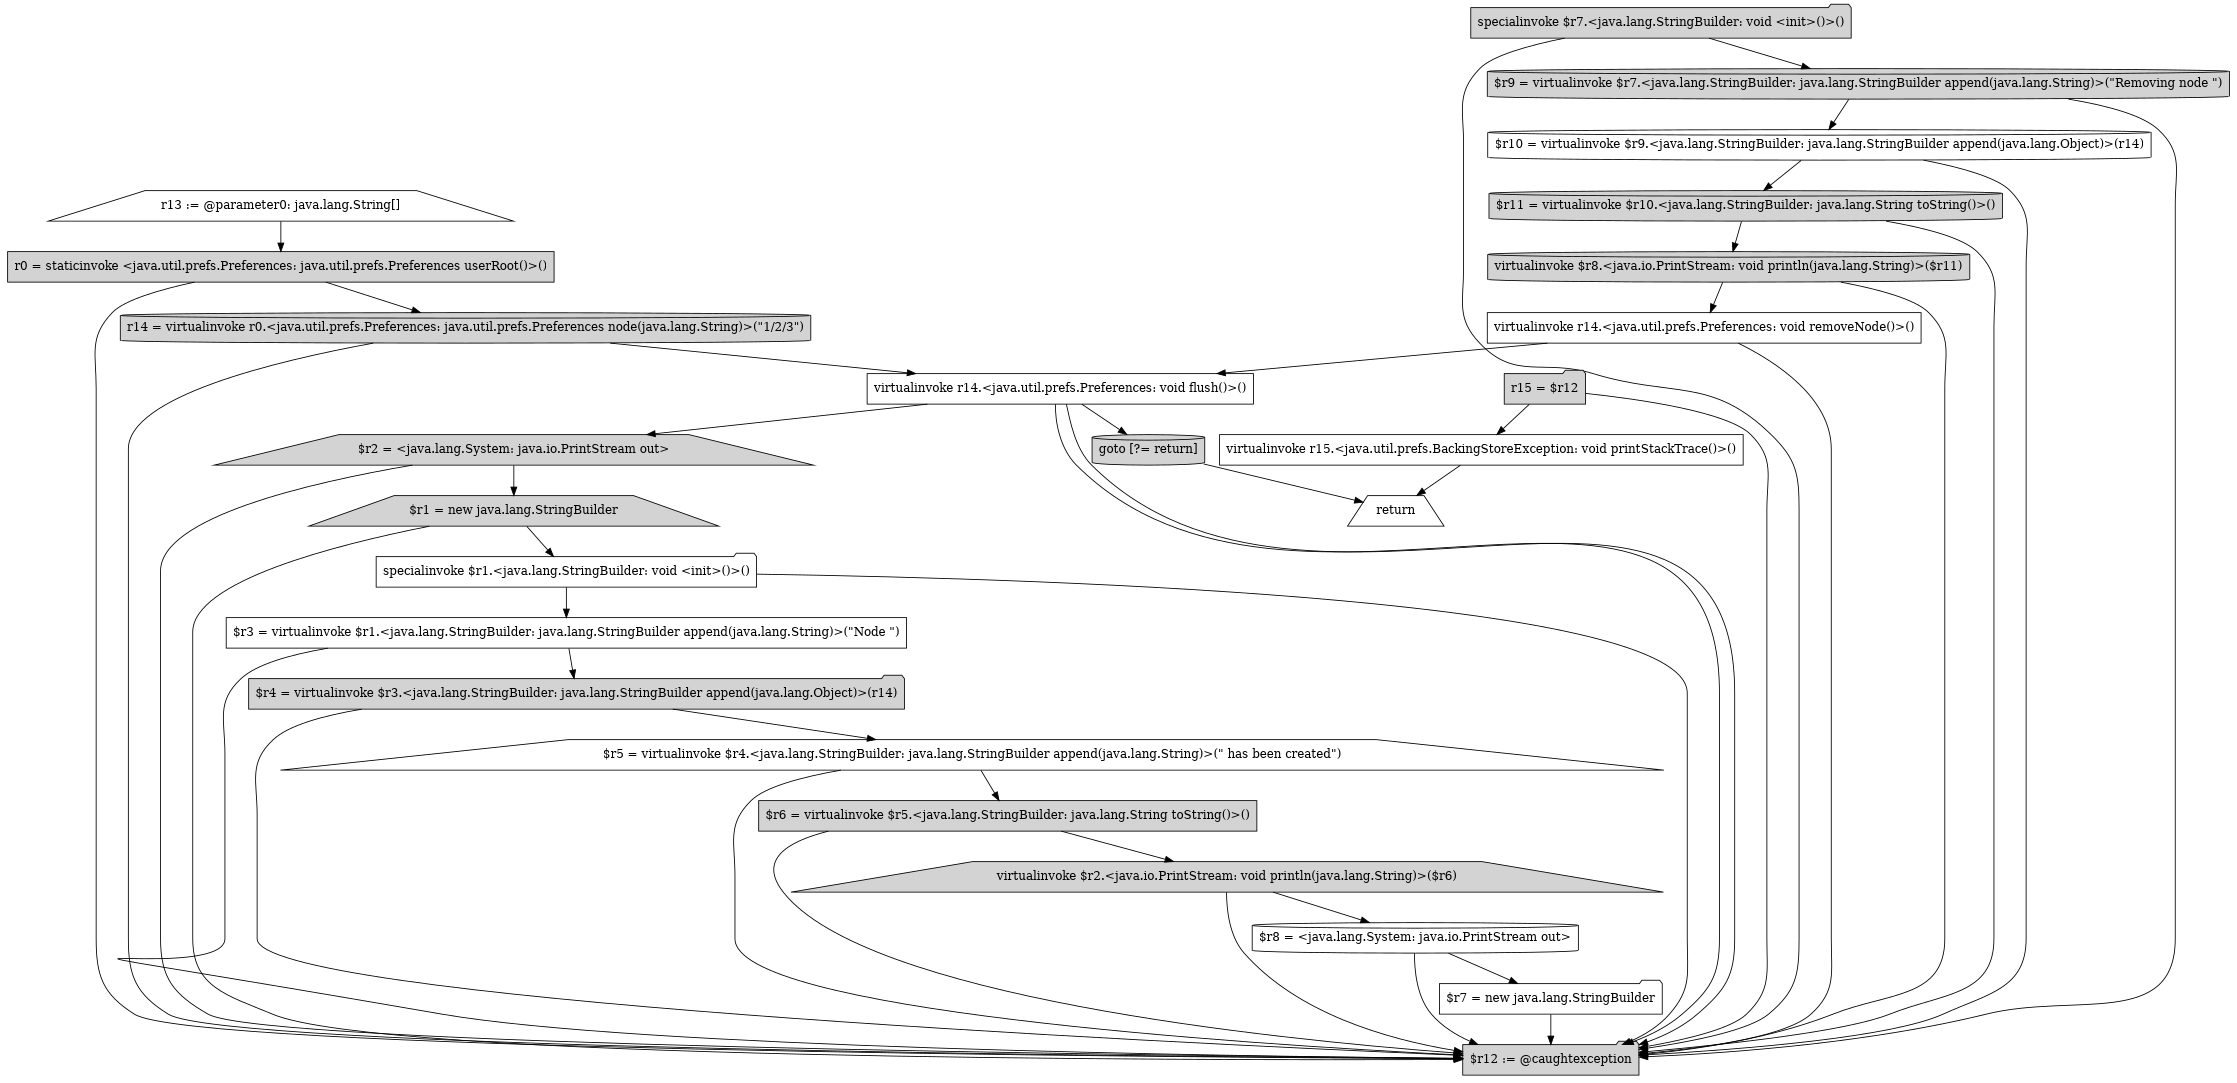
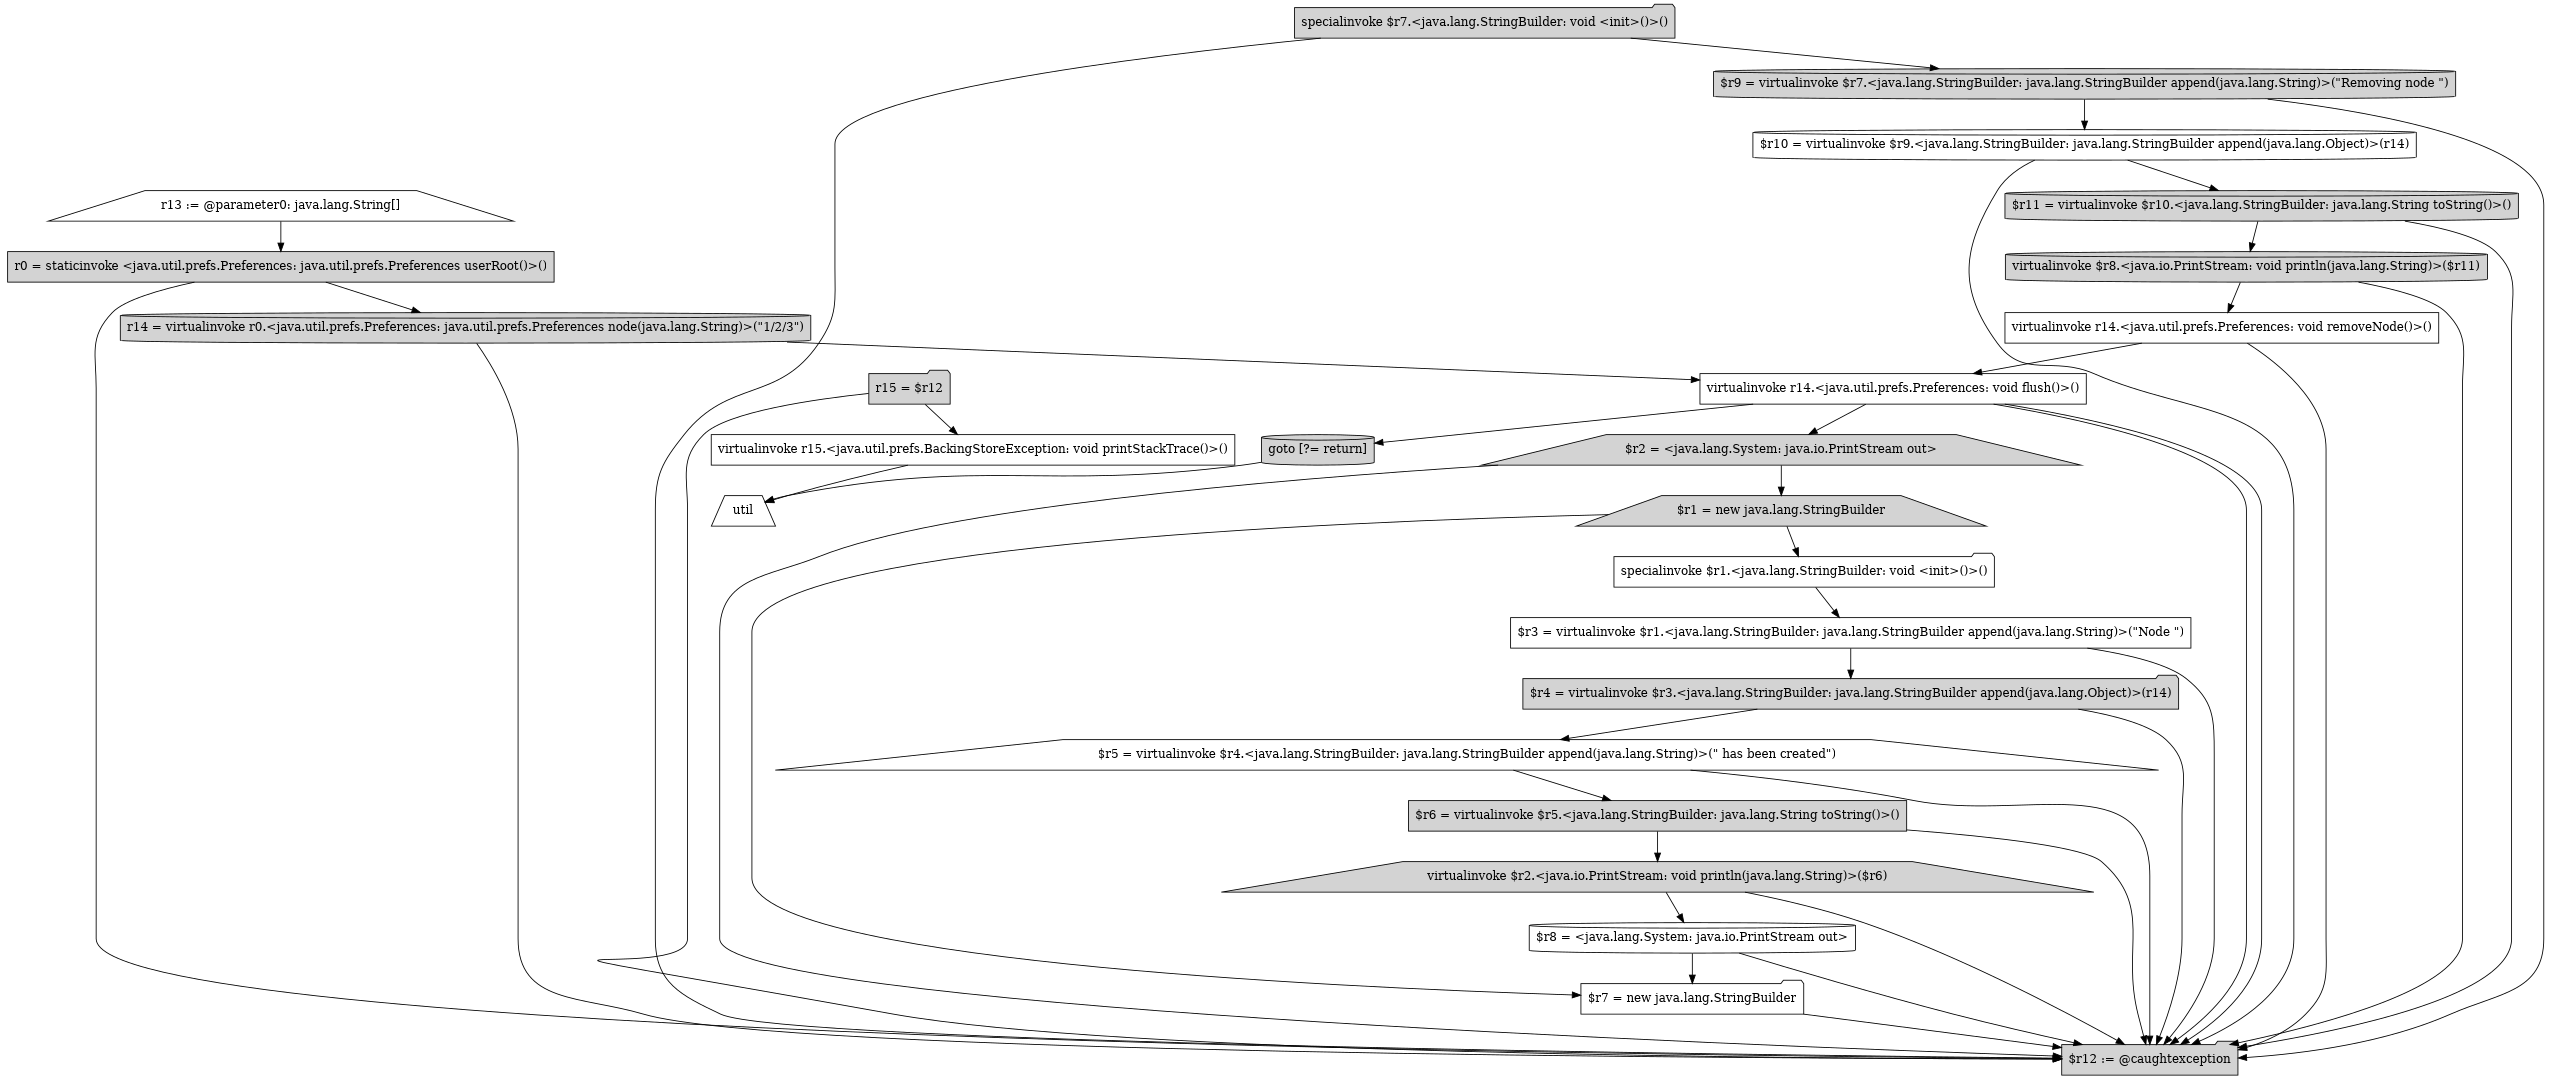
node "return": label "return" -> "util"
edge "specialinvoke $r1.<java.lang.StringBuilder: void <init>()>()" -> "$r12 := @caughtexception": removed
edge "$r1 = new java.lang.StringBuilder" -> "$r12 := @caughtexception": now "$r1 = new java.lang.StringBuilder" -> "$r7 = new java.lang.StringBuilder"
